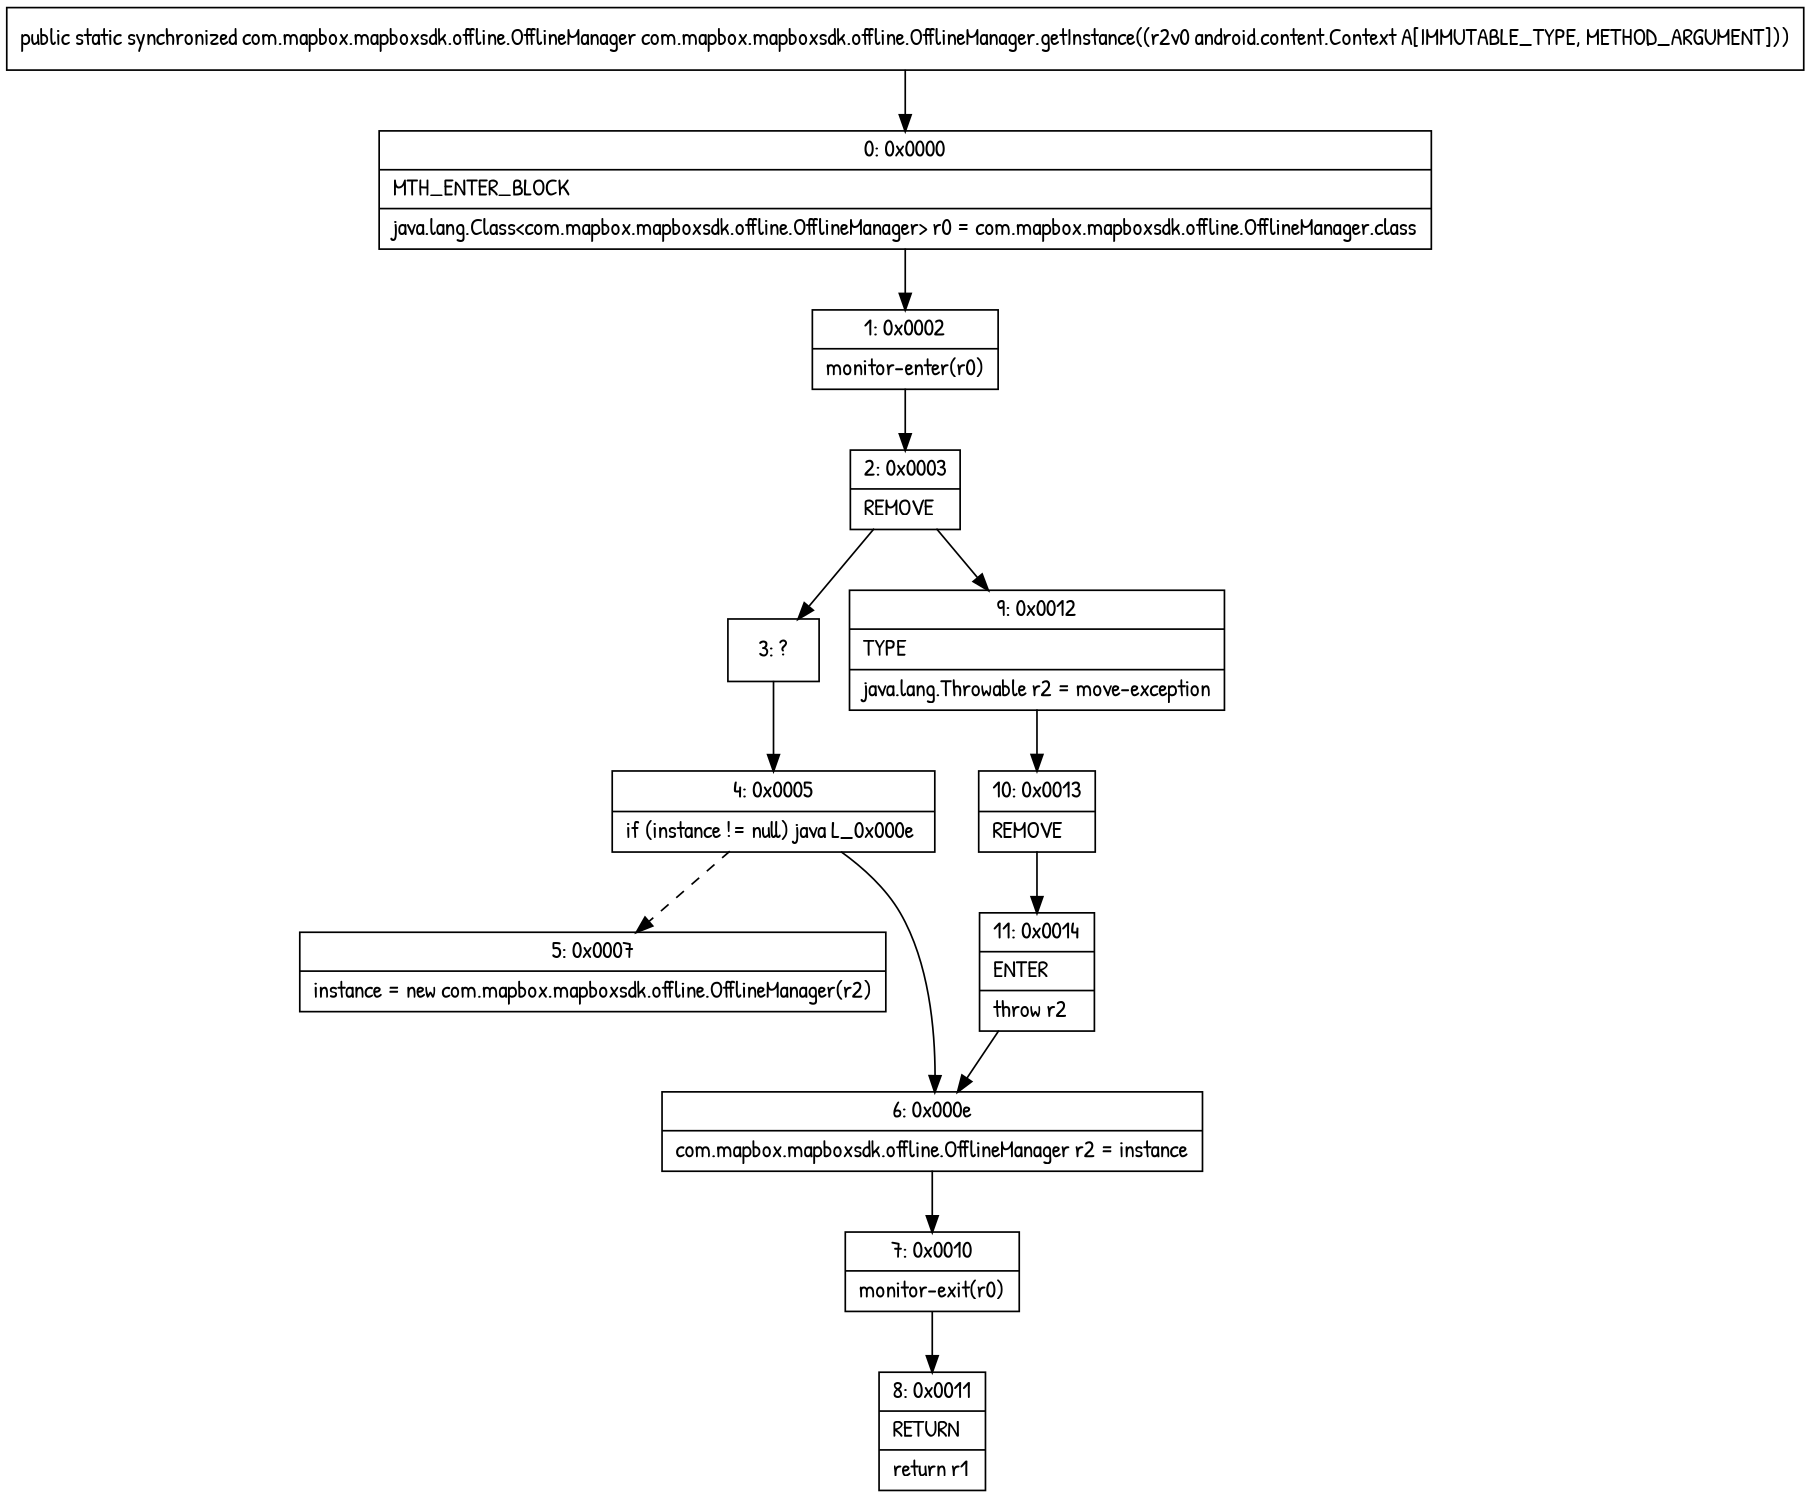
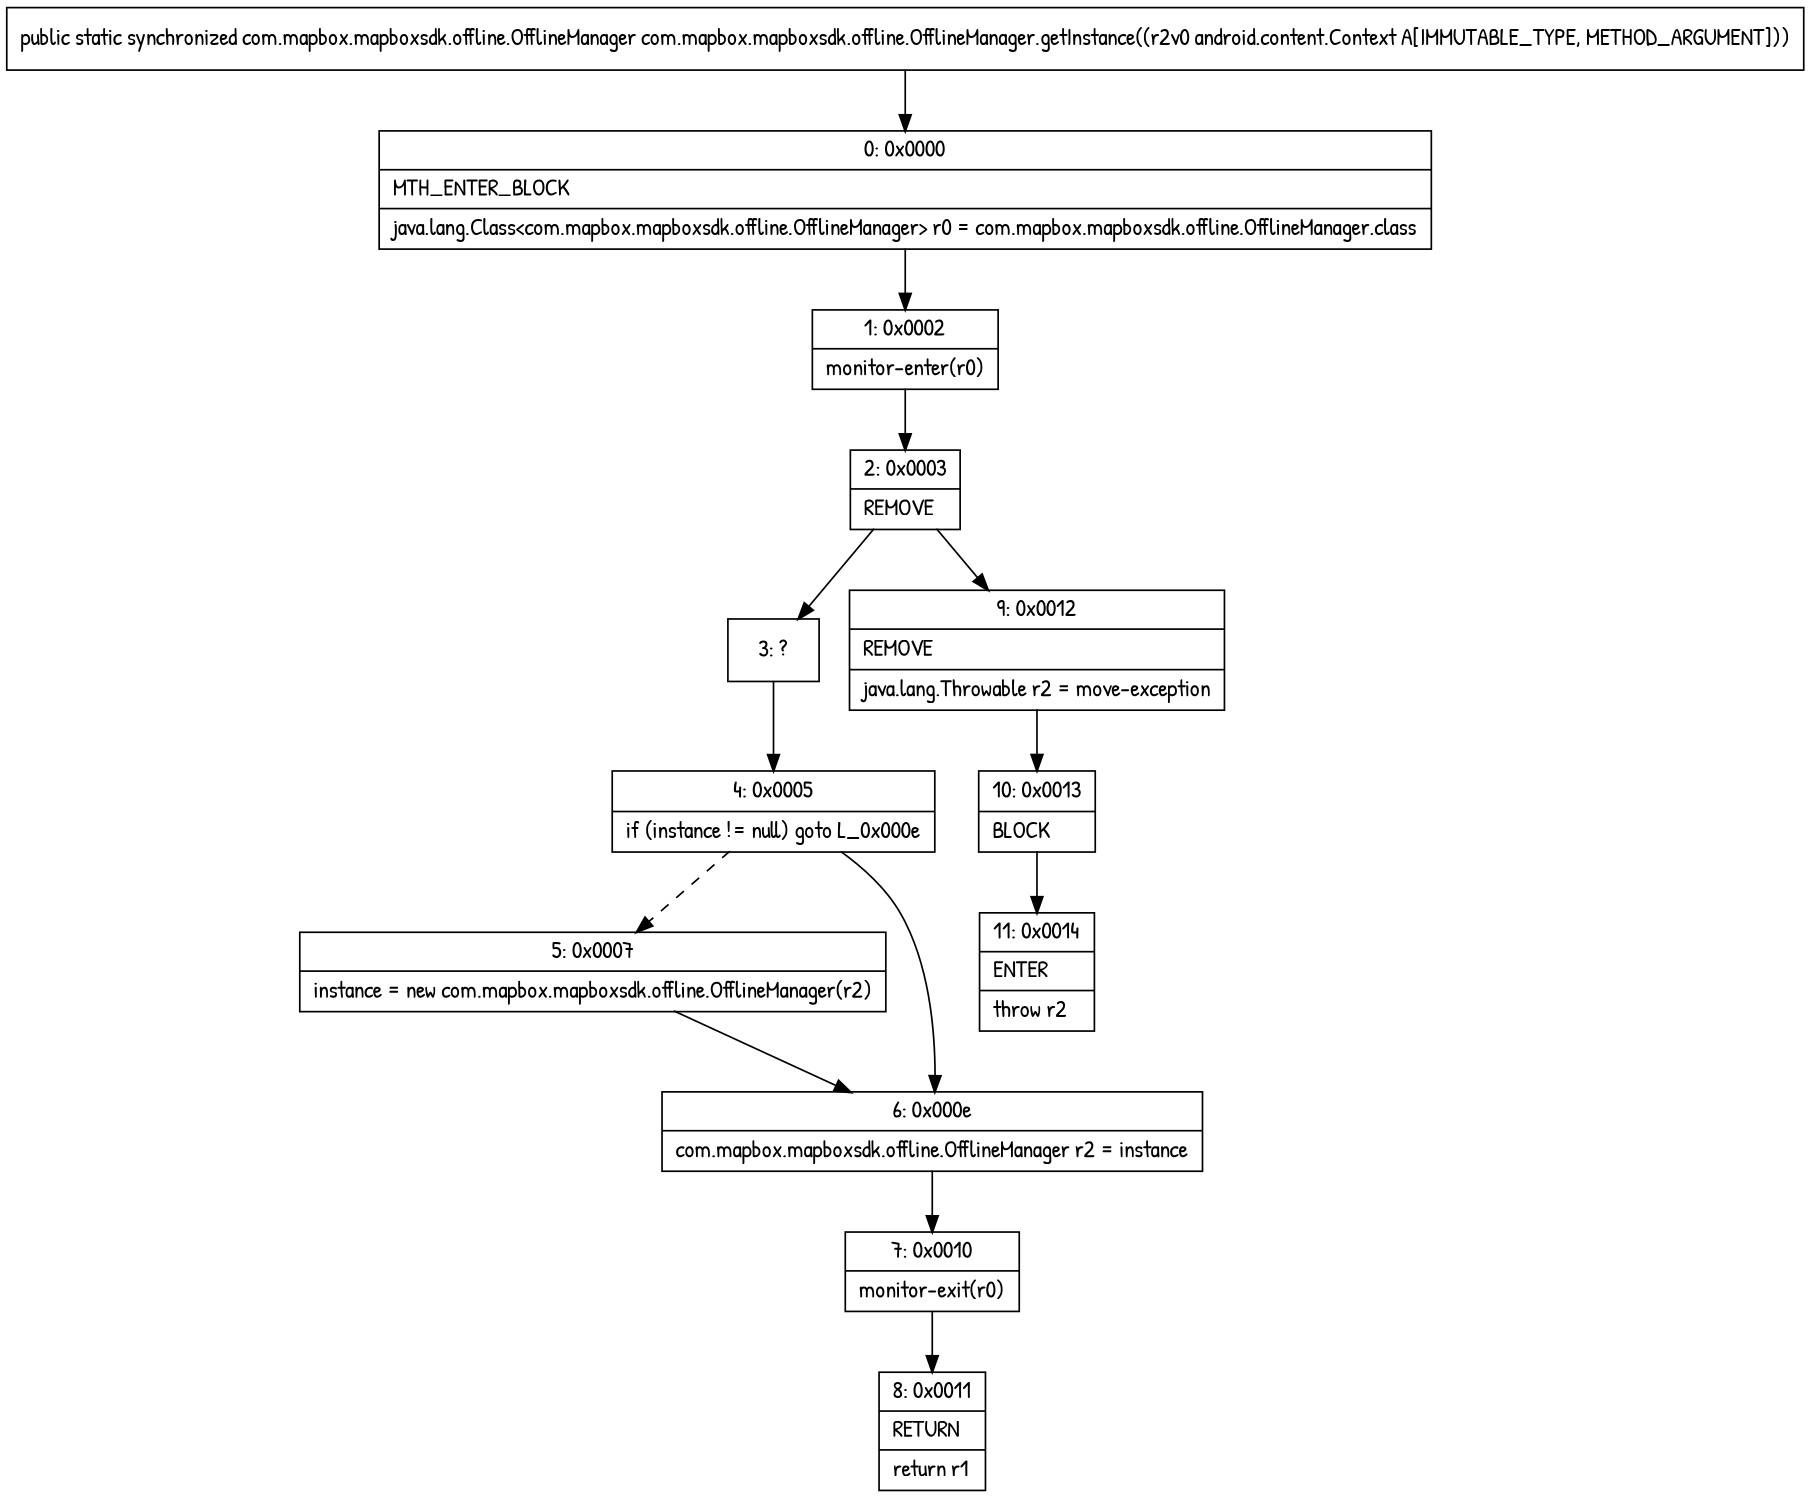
node "9: 0x0012": text "TYPE" -> "REMOVE"
node "4: 0x0005": text "if (instance != null) java L_0x000e" -> "if (instance != null) goto L_0x000e"
node "10: 0x0013": text "REMOVE" -> "BLOCK"
edge "11: 0x0014" -> "6: 0x000e": now "5: 0x0007" -> "6: 0x000e"
